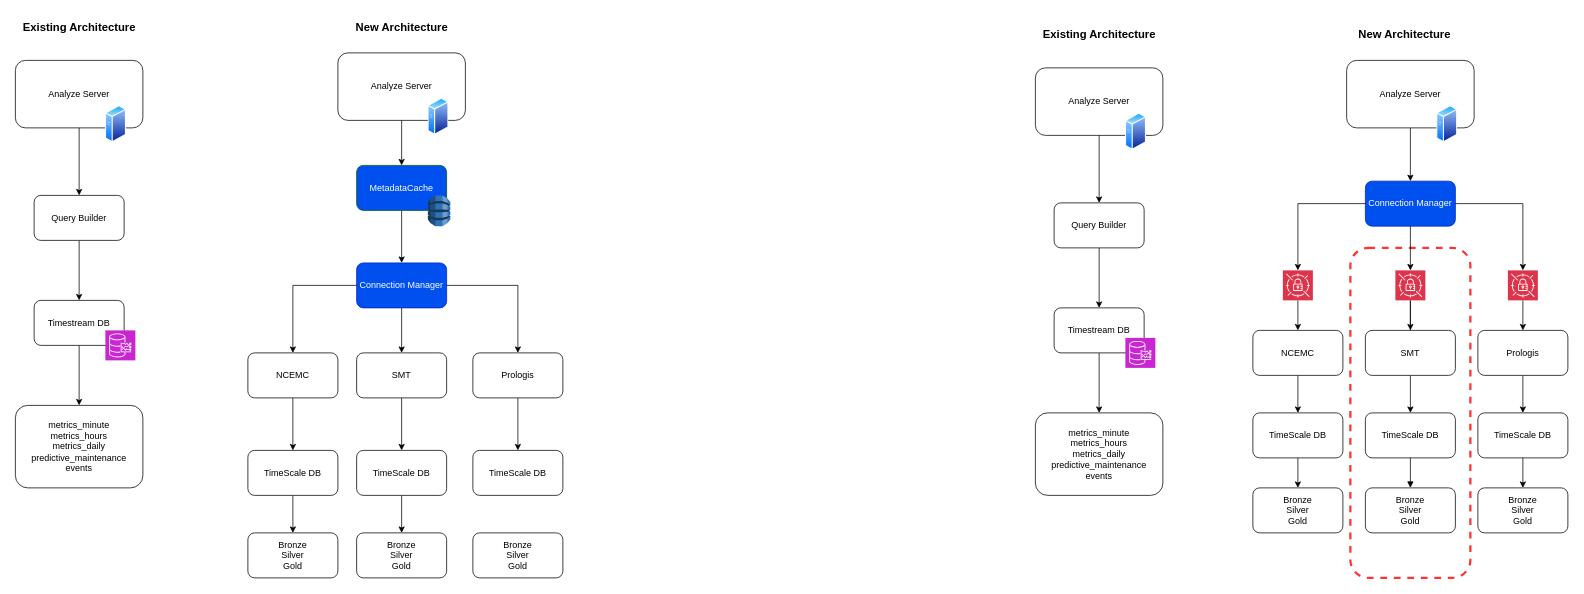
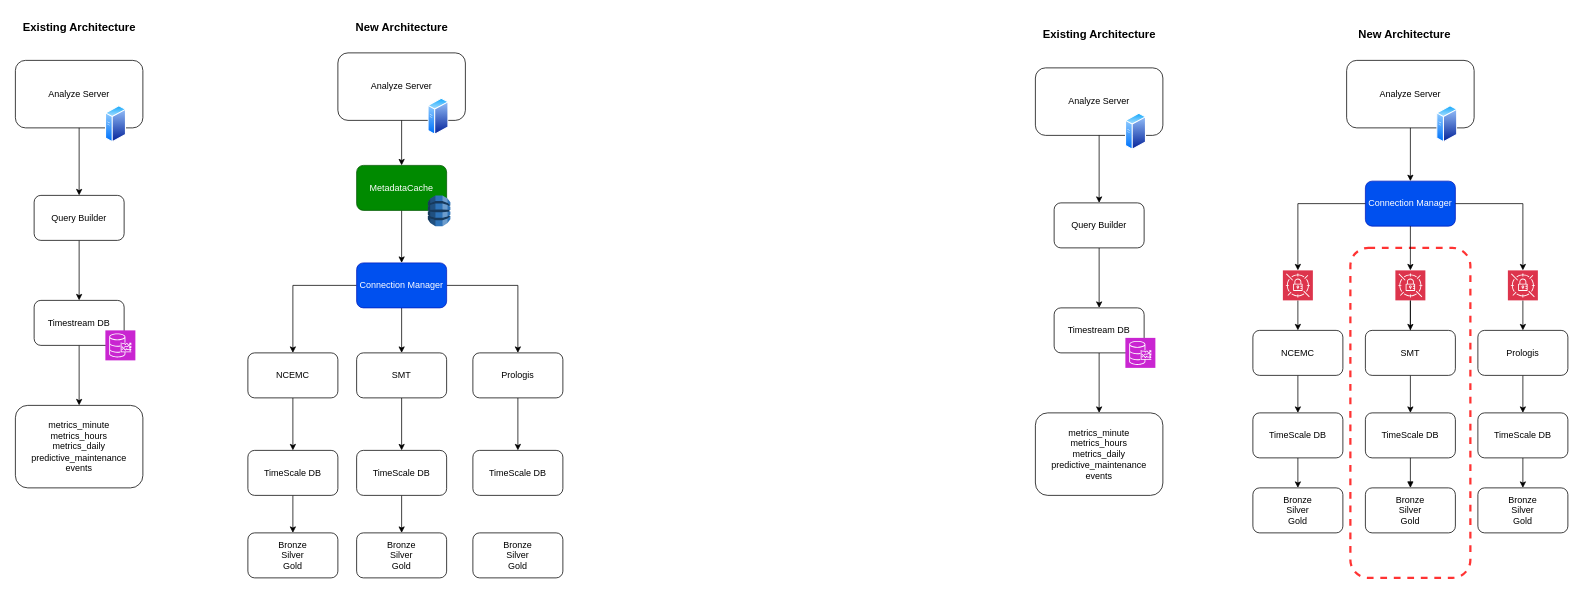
node "MetadataCache": fillcolor #0050ef -> #008a00
